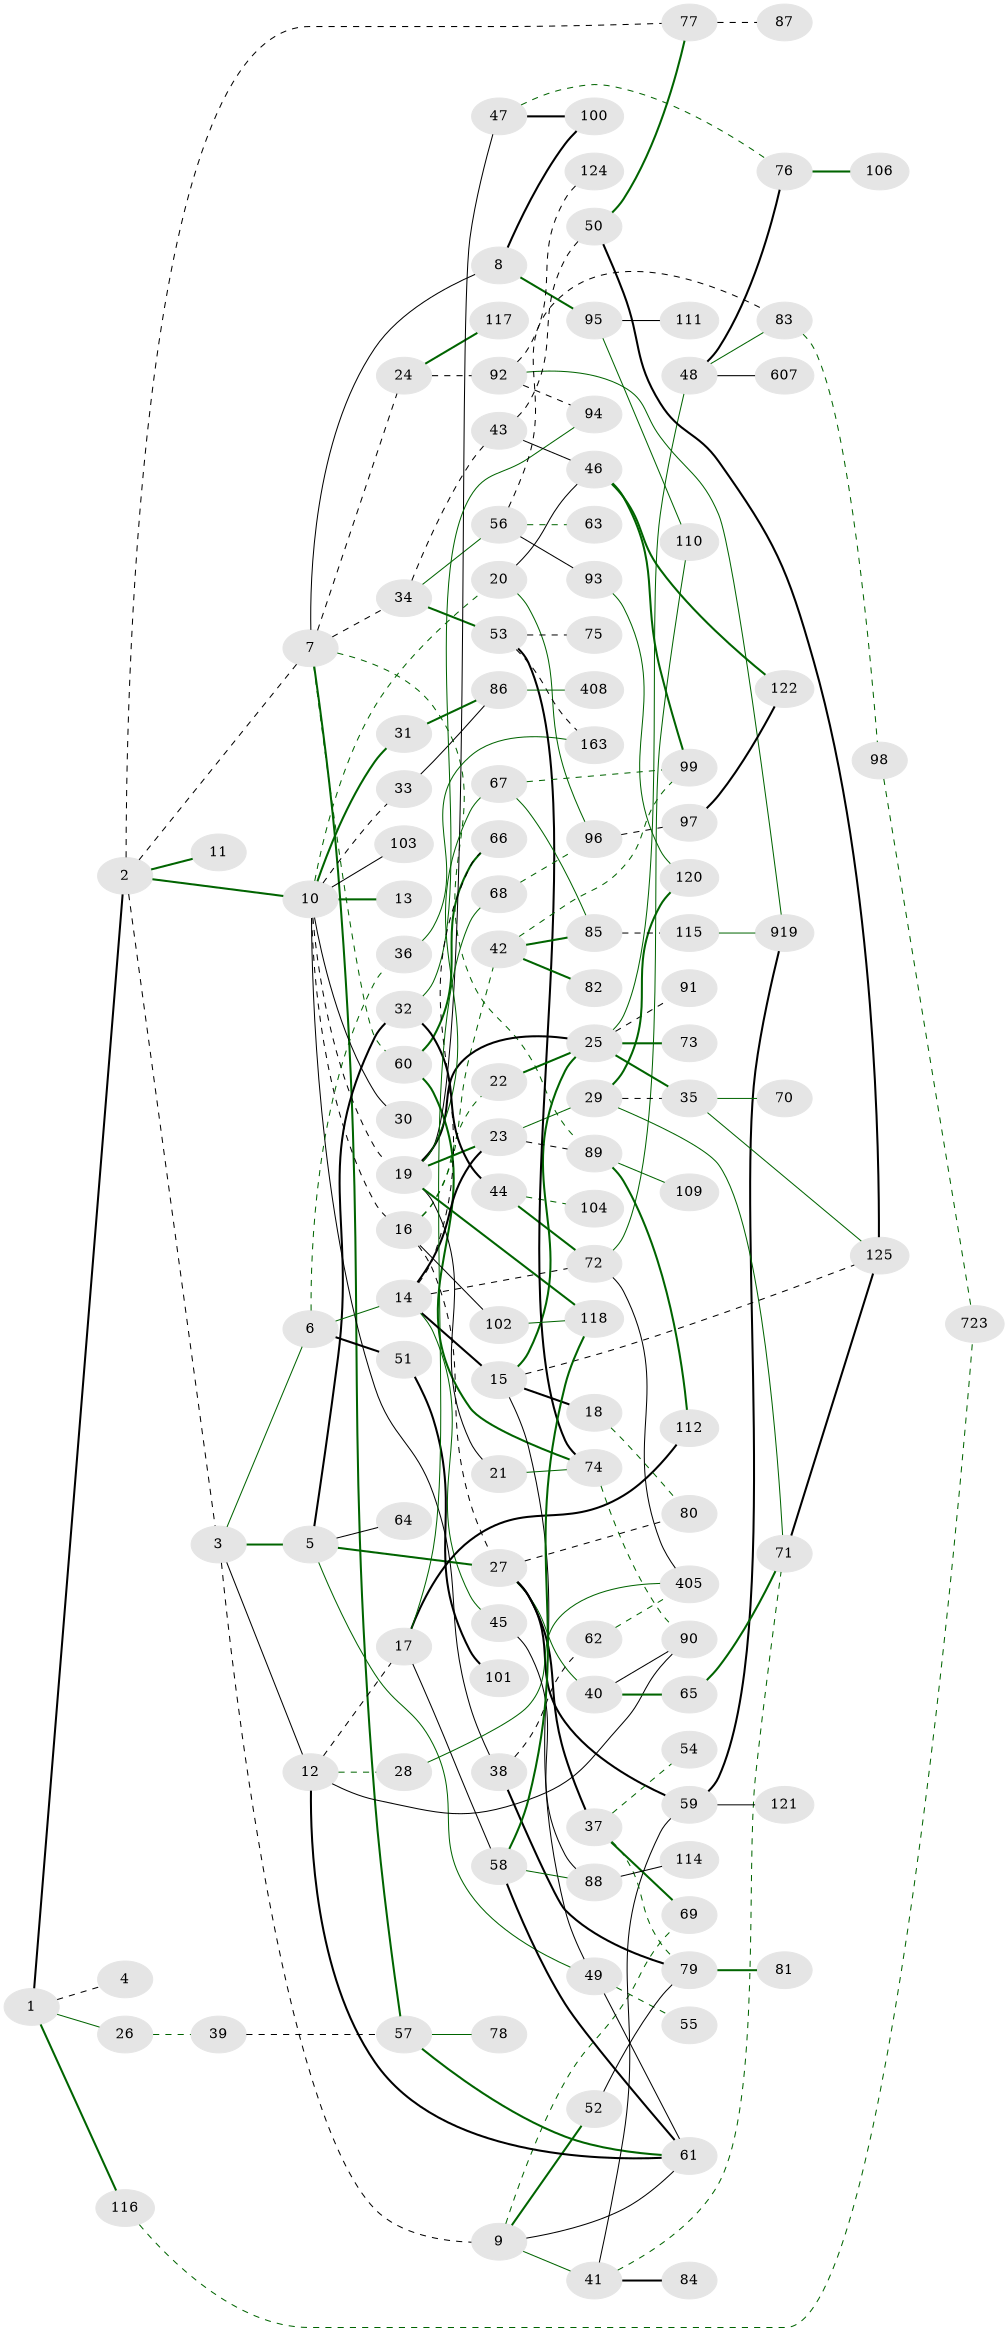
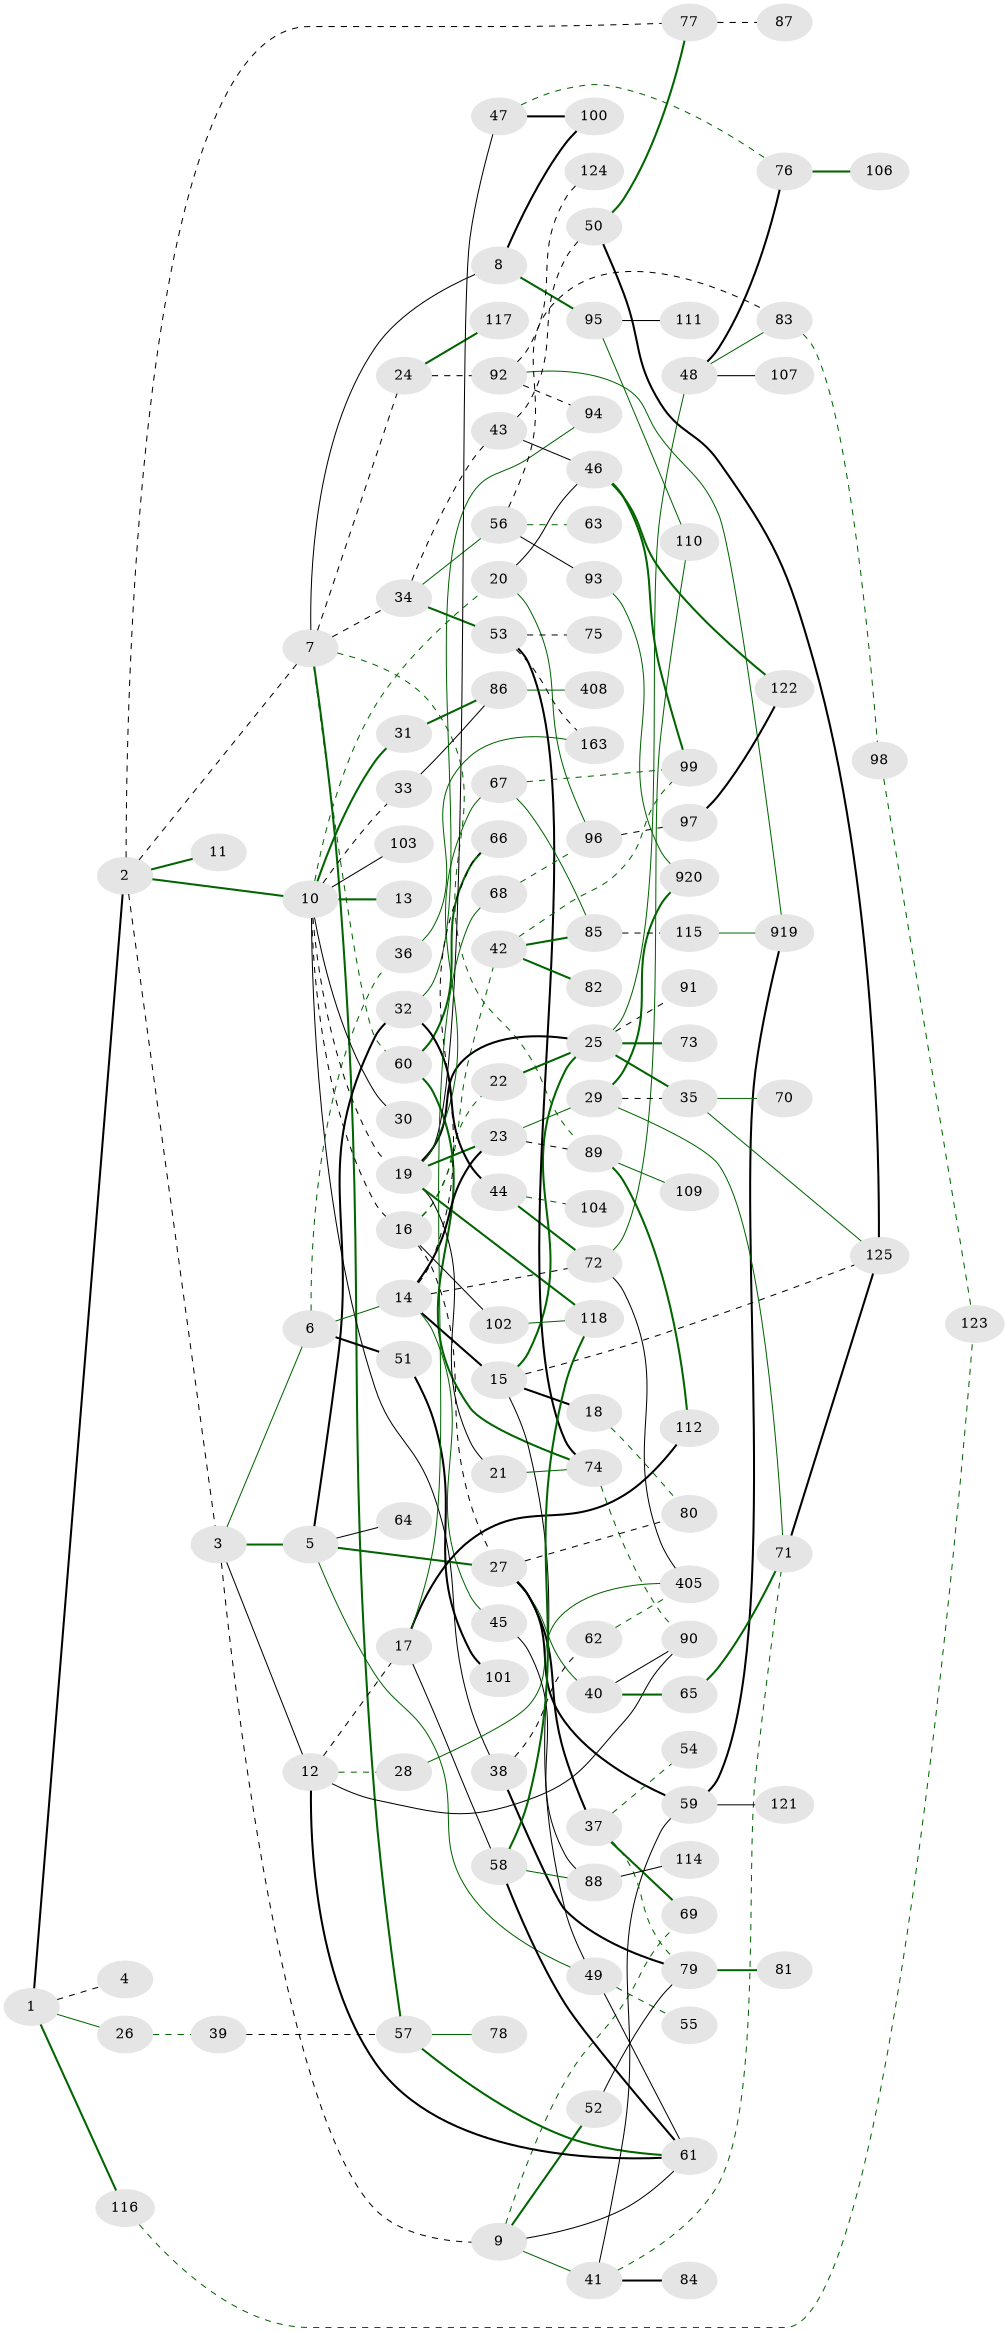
node "607": label "607" -> "107"
node "120": label "120" -> "920"
node "723": label "723" -> "123"
